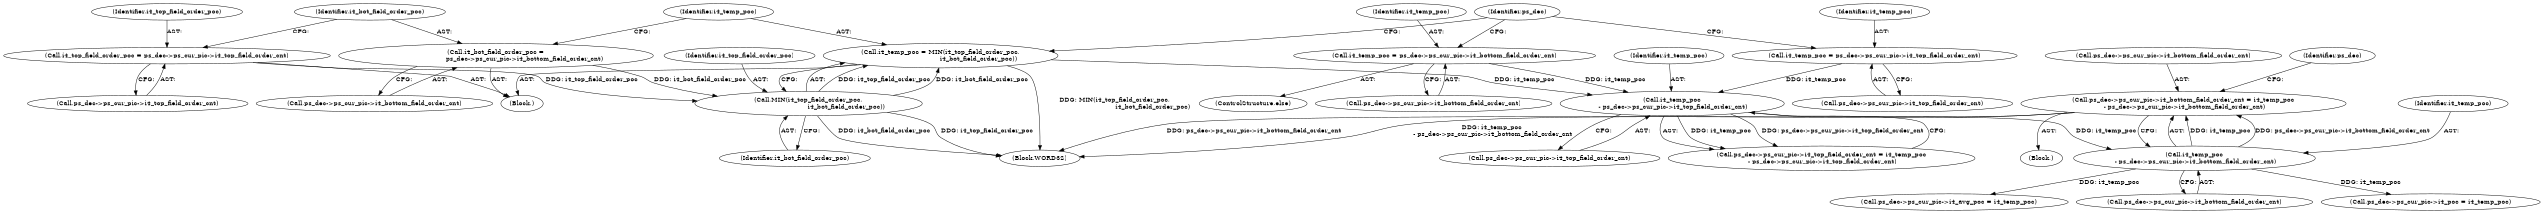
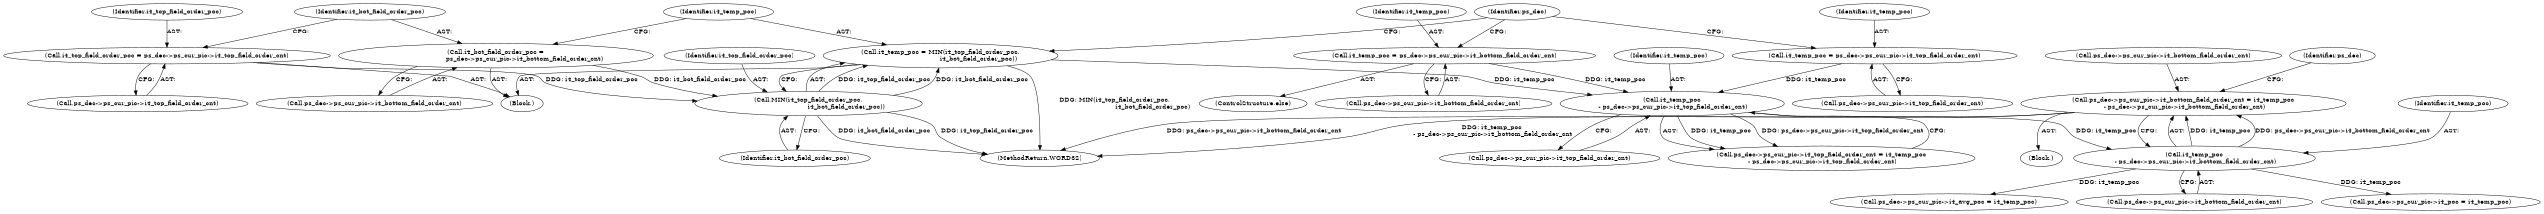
node "(Block,WORD32)": label "(Block,WORD32)" -> "(MethodReturn,WORD32)"
